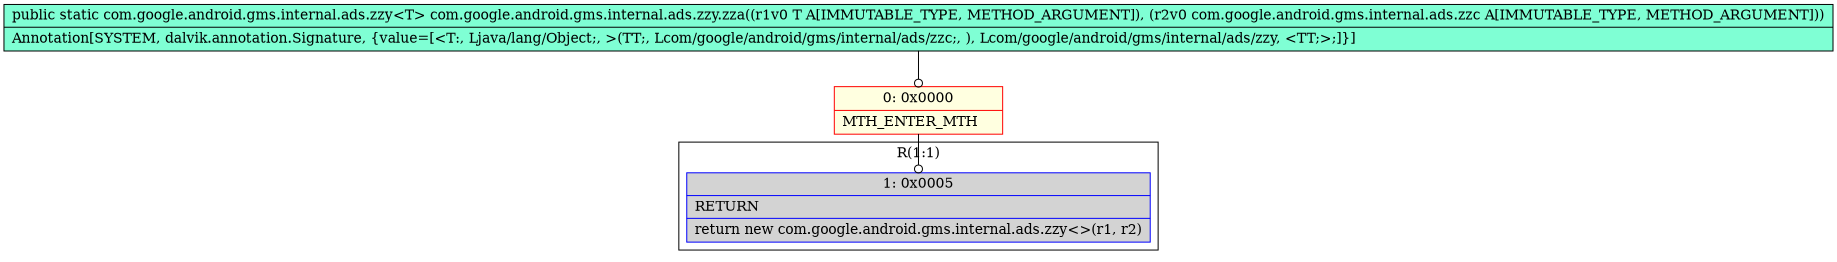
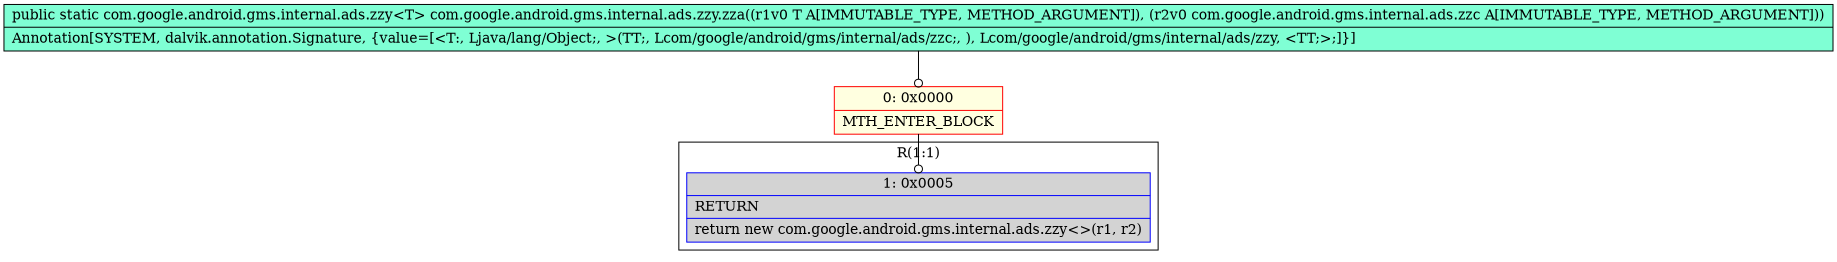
node "0: 0x0000": text "MTH_ENTER_MTH" -> "MTH_ENTER_BLOCK"
